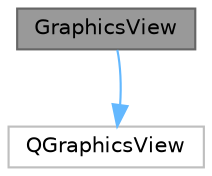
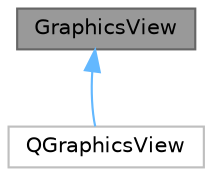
edge "GraphicsView" -> "QGraphicsView": reversed
